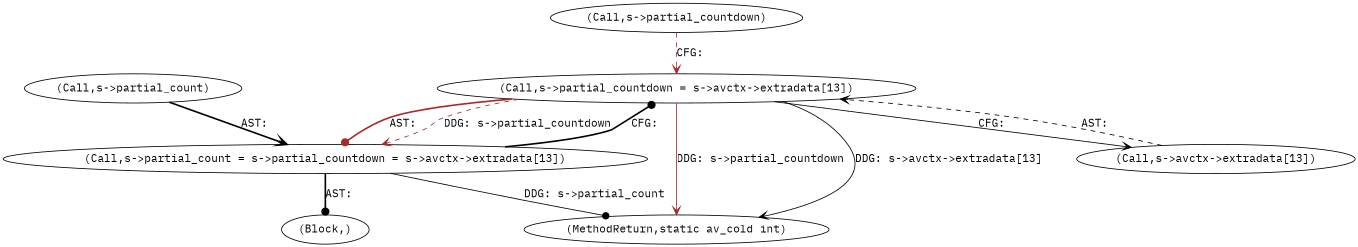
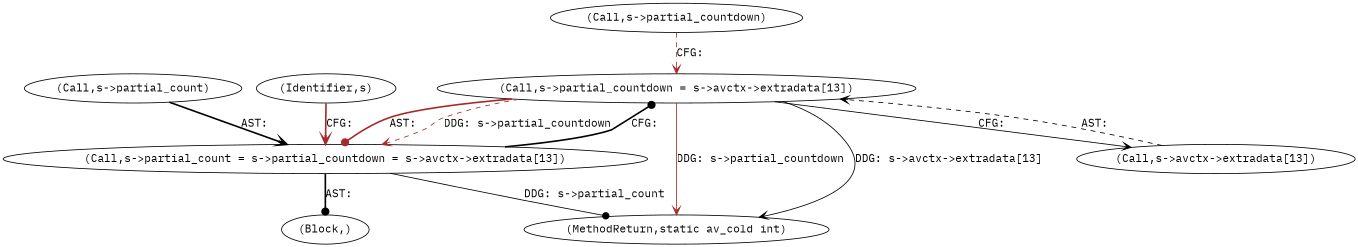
node "(Identifier,s)": added
